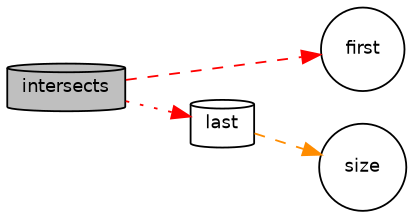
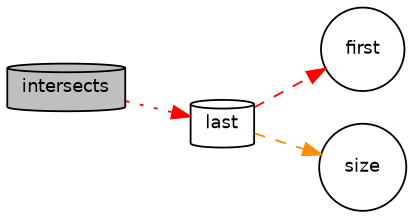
edge "intersects" -> "first": now "last" -> "first"
